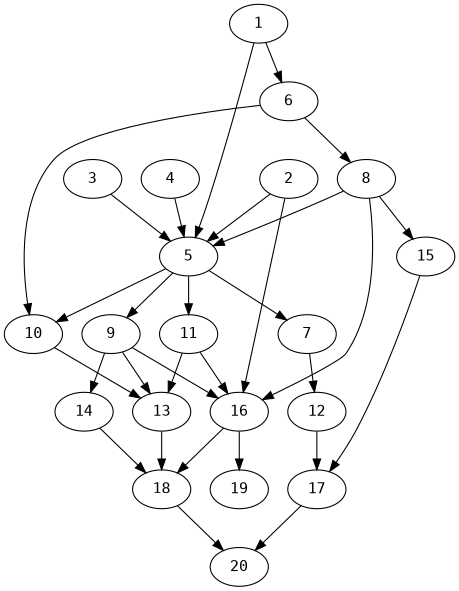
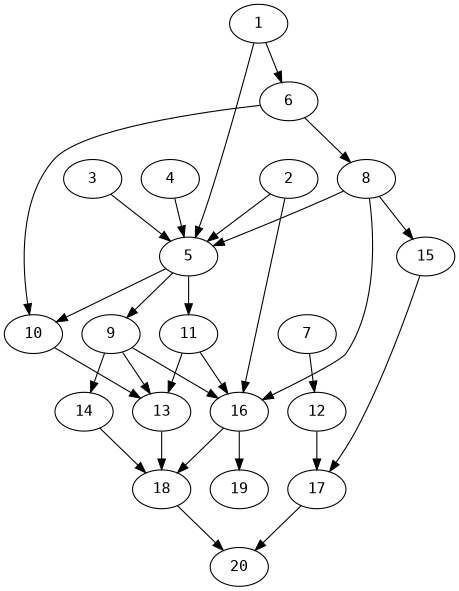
edge "5" -> "7": removed
